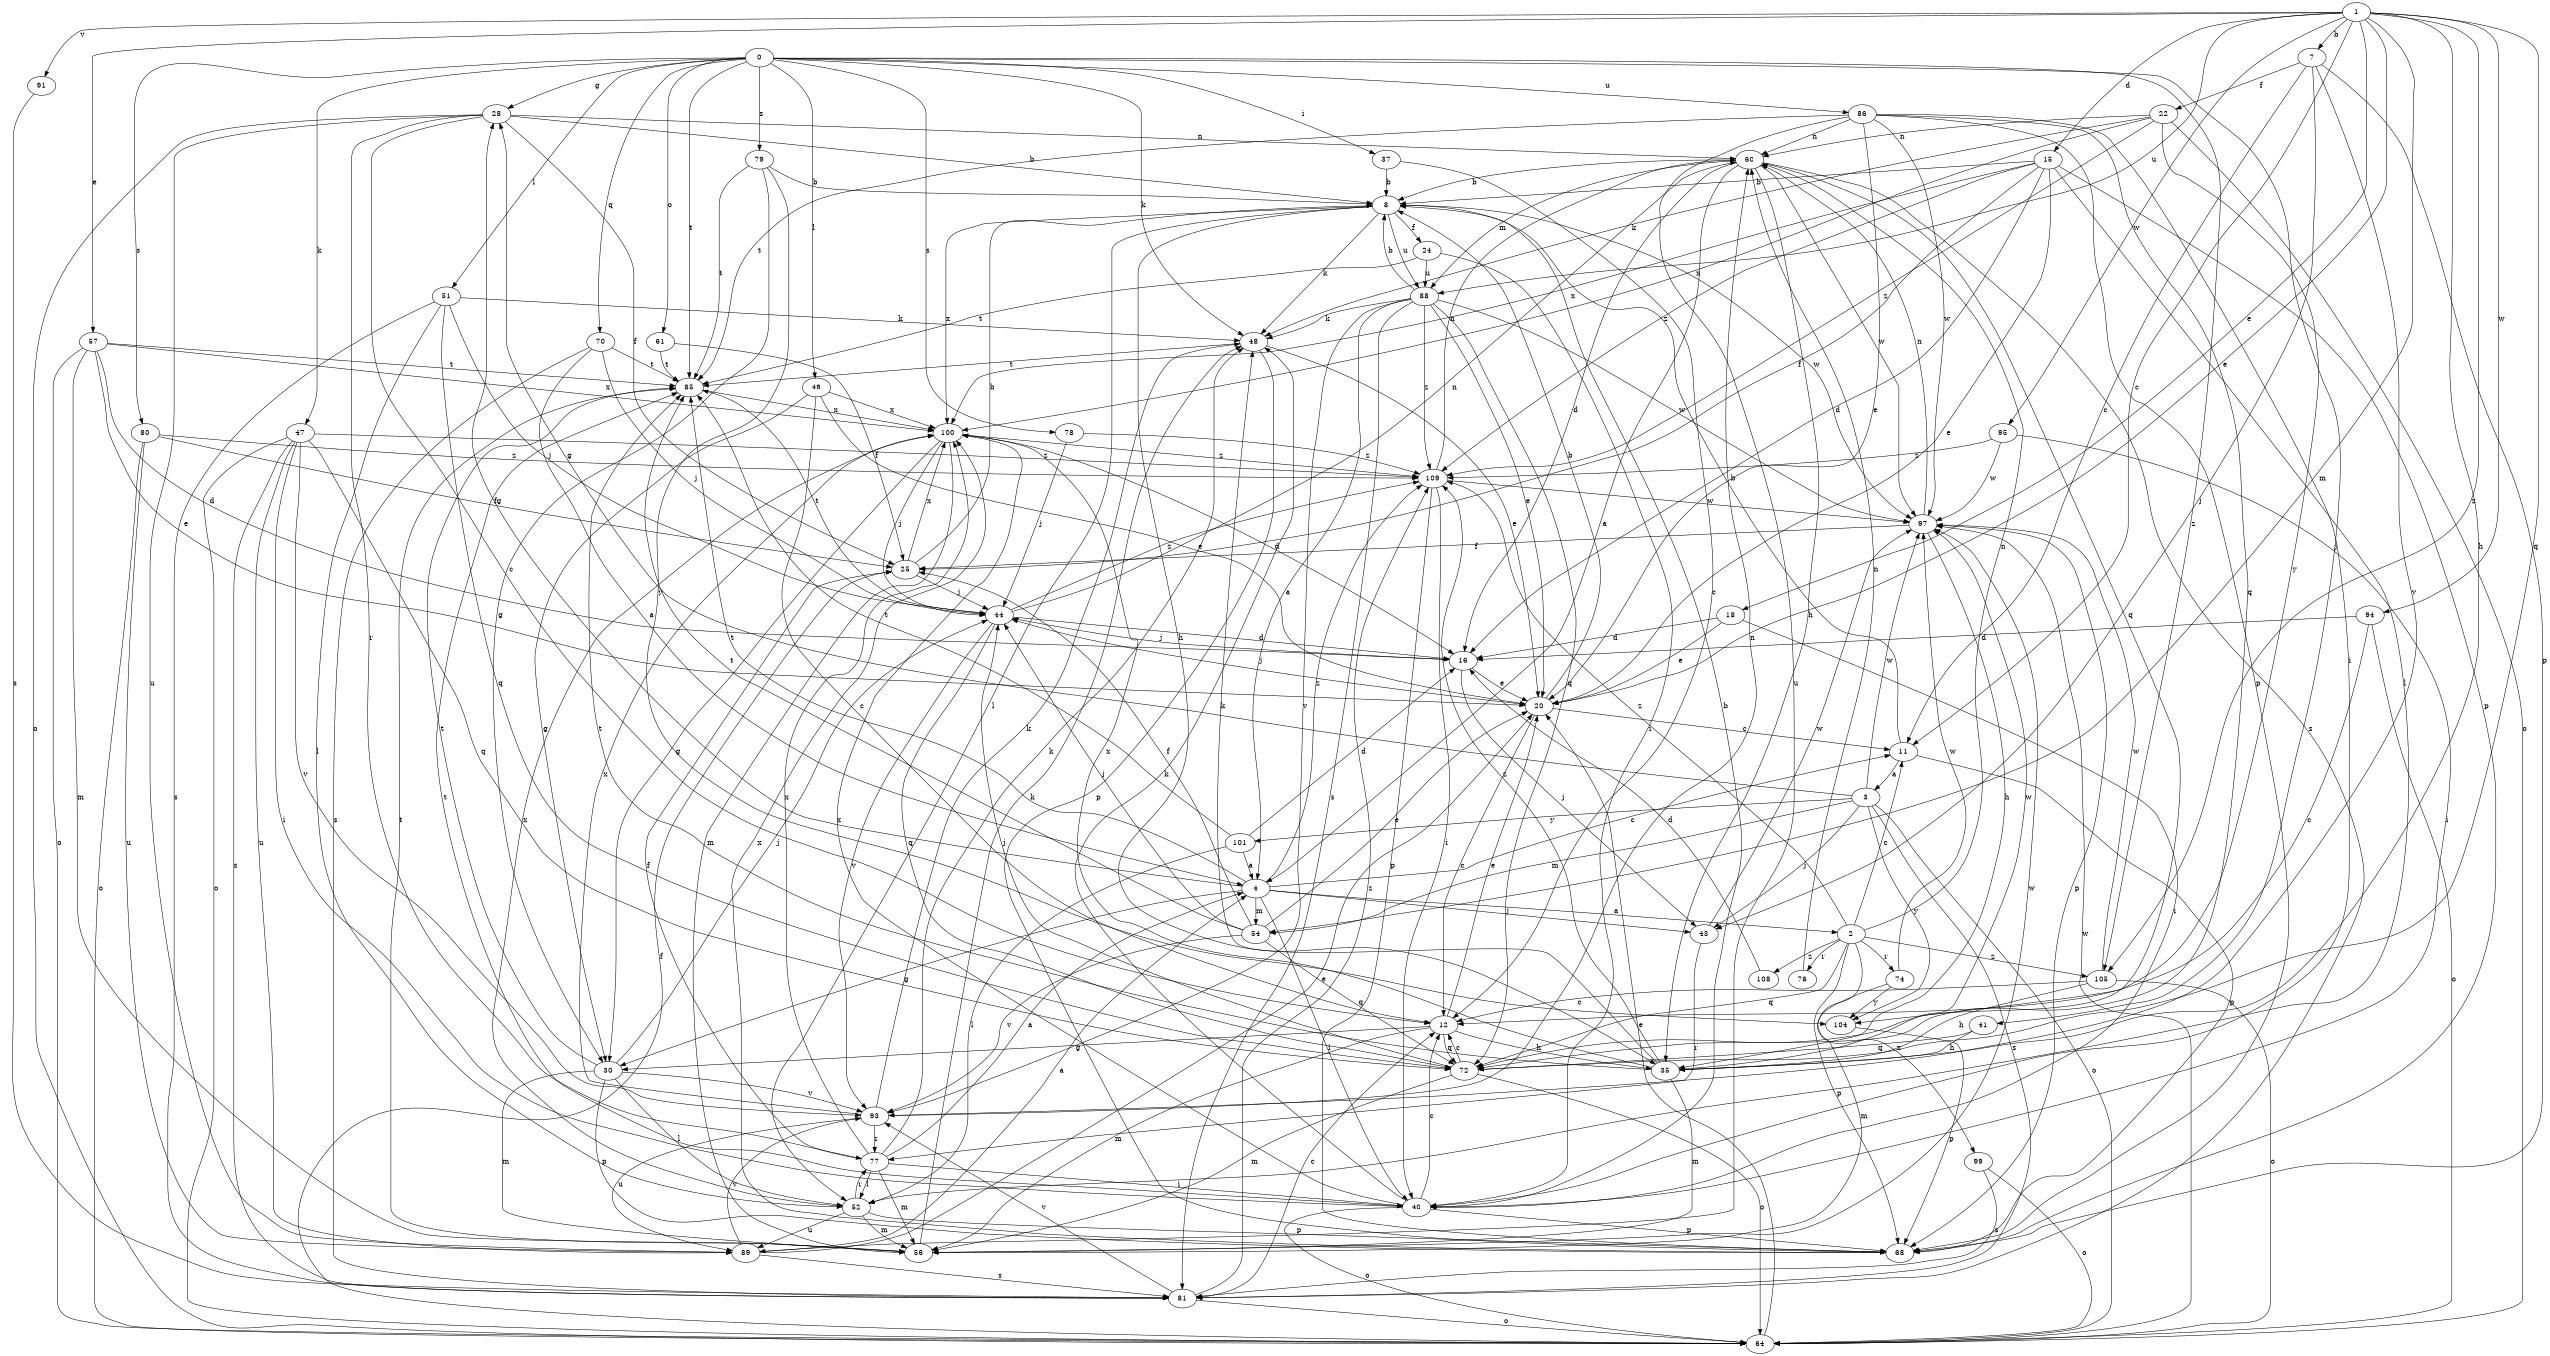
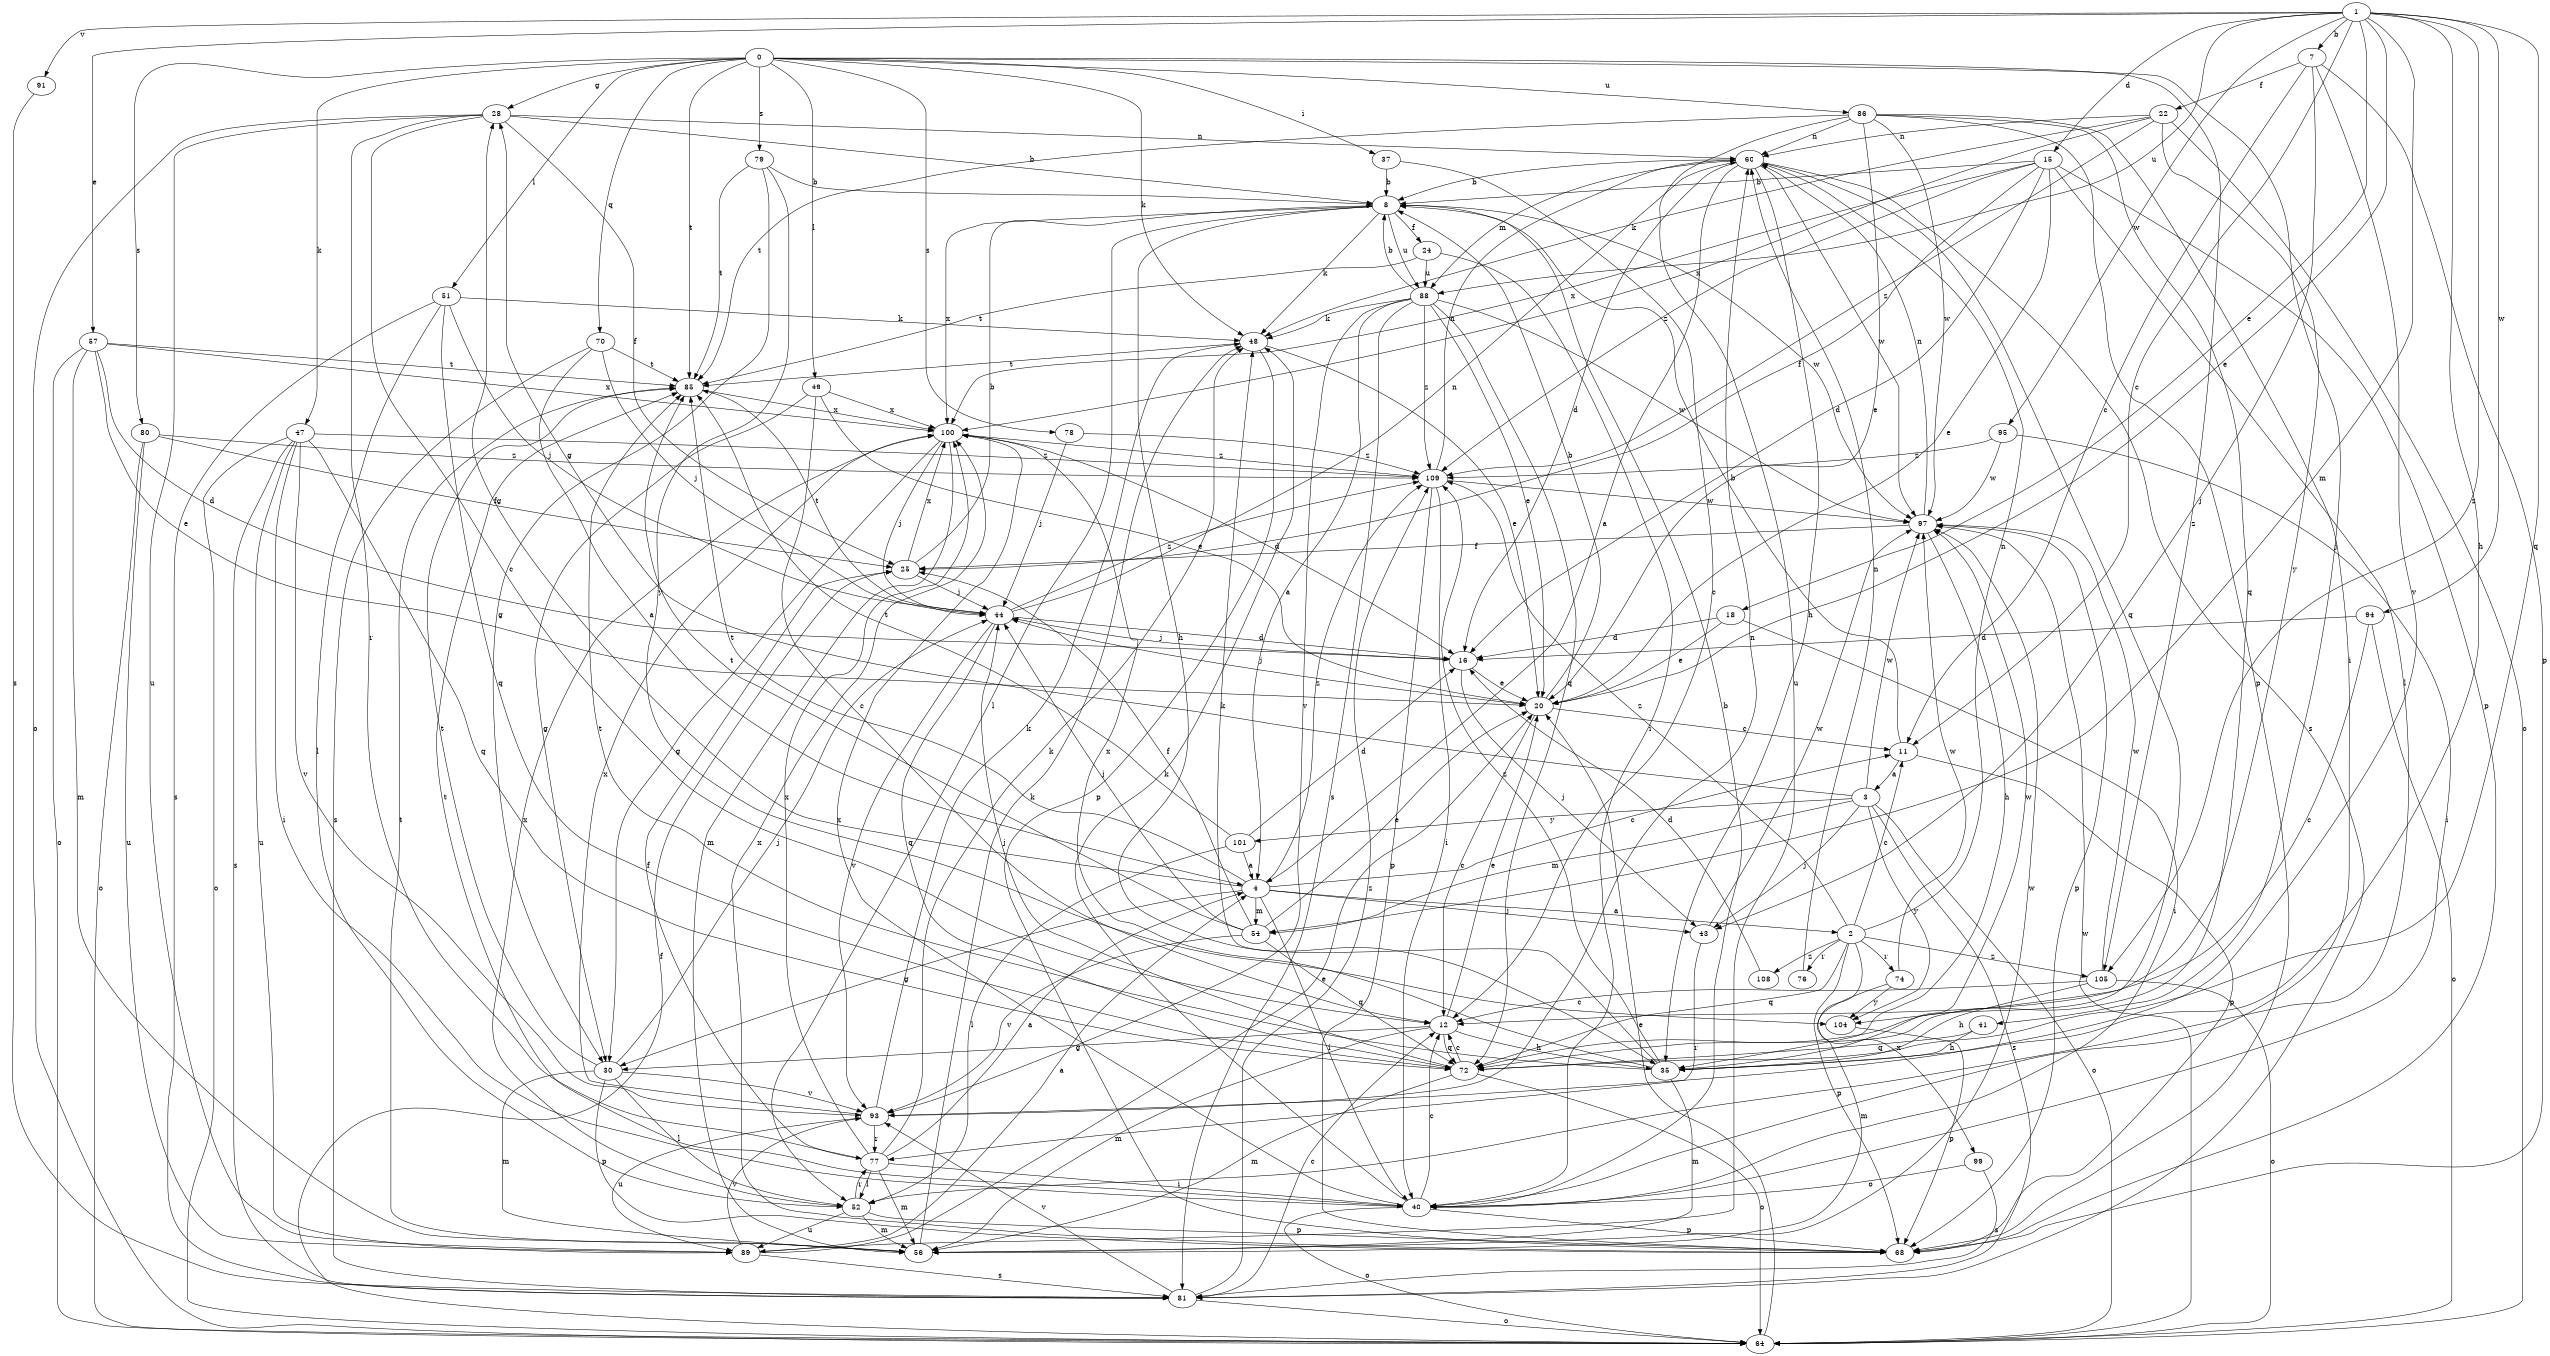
node "61": removed
edge "99" -> "64": now "99" -> "40"
